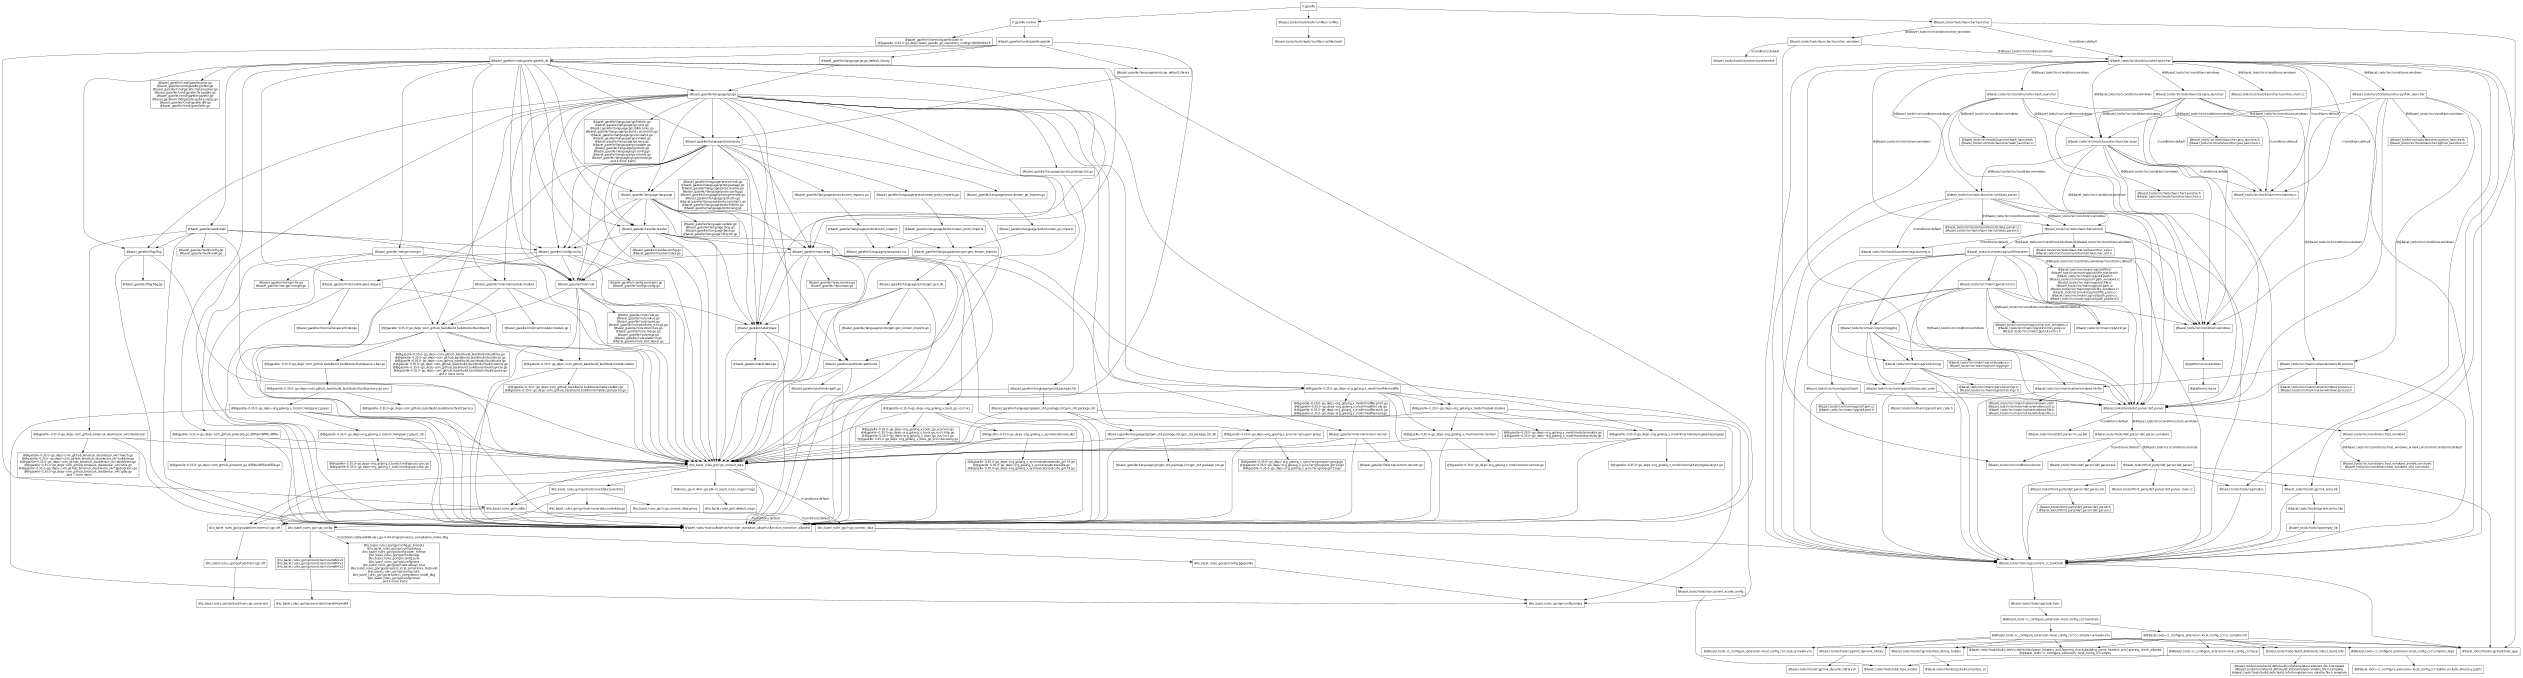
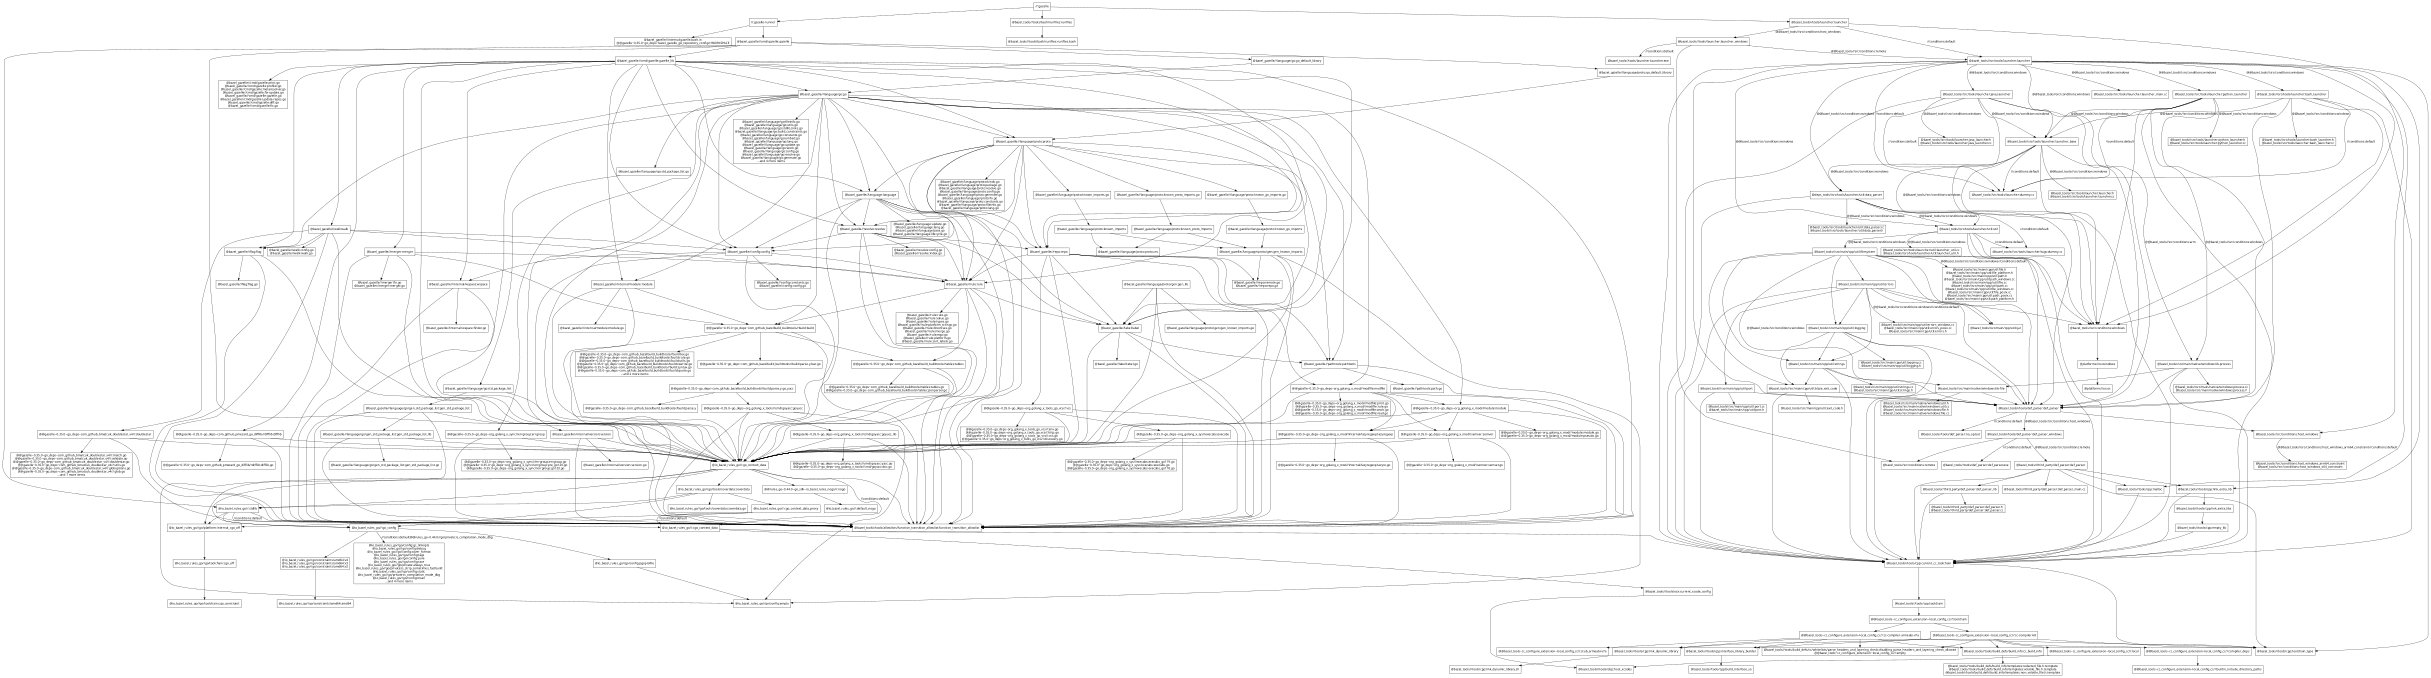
edge "@bazel_tools//src/tools/launcher:java_launcher" -> "@bazel_tools//src/main/native/windows:lib-process": label "@@bazel_tools//src/conditions:windows" -> "@@bazel_tools//src/conditions:arm"
edge "@bazel_gazelle//language/proto/gen:gen_known_imports" -> "@bazel_gazelle//language/proto/gen:gen_lib": now "@bazel_gazelle//language/proto/gen:gen_known_imports" -> "@bazel_gazelle//repo:remote.go @bazel_gazelle//repo:repo.go"
node "@bazel_gazelle//label:blaze": label "@bazel_gazelle//label:blaze" -> "@bazel_gazelle//label:label"
